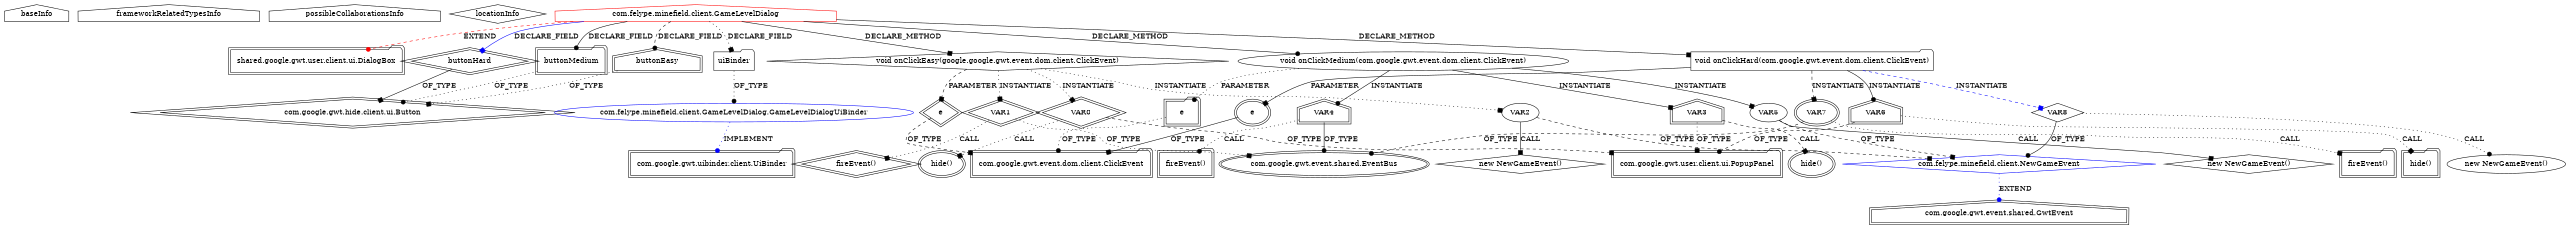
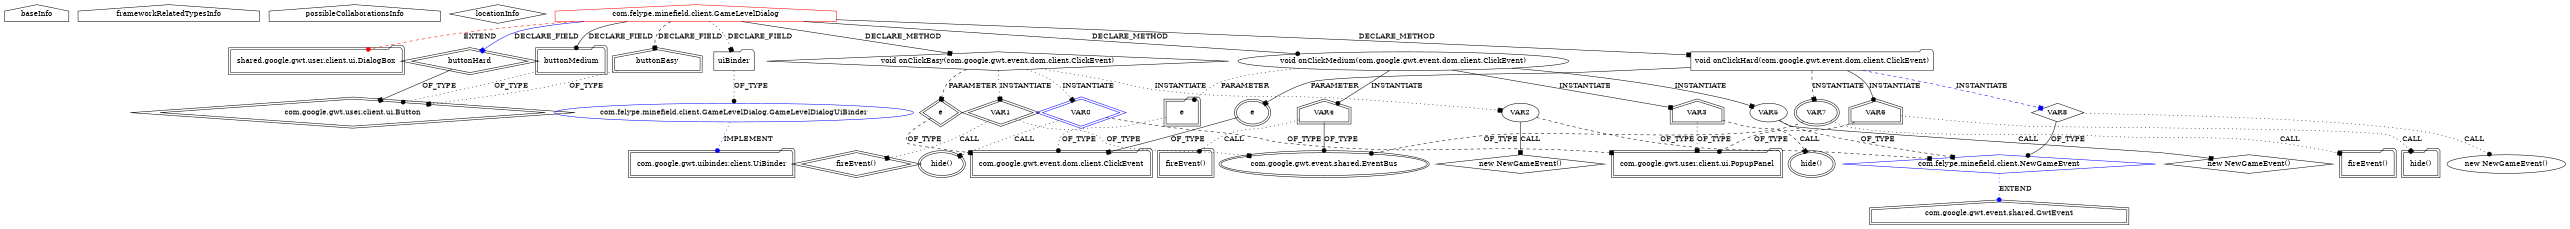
edge "com.felype.minefield.client.GameLevelDialog" -> "buttonEasy": arrowhead dot -> box
node "void onClickEasy(google.google.gwt.event.dom.client.ClickEvent)": label "void onClickEasy(google.google.gwt.event.dom.client.ClickEvent)" -> "void onClickEasy(com.google.gwt.event.dom.client.ClickEvent)"
node "com.google.gwt.hide.client.ui.Button": label "com.google.gwt.hide.client.ui.Button" -> "com.google.gwt.user.client.ui.Button"
node "VAR0": color black -> blue
